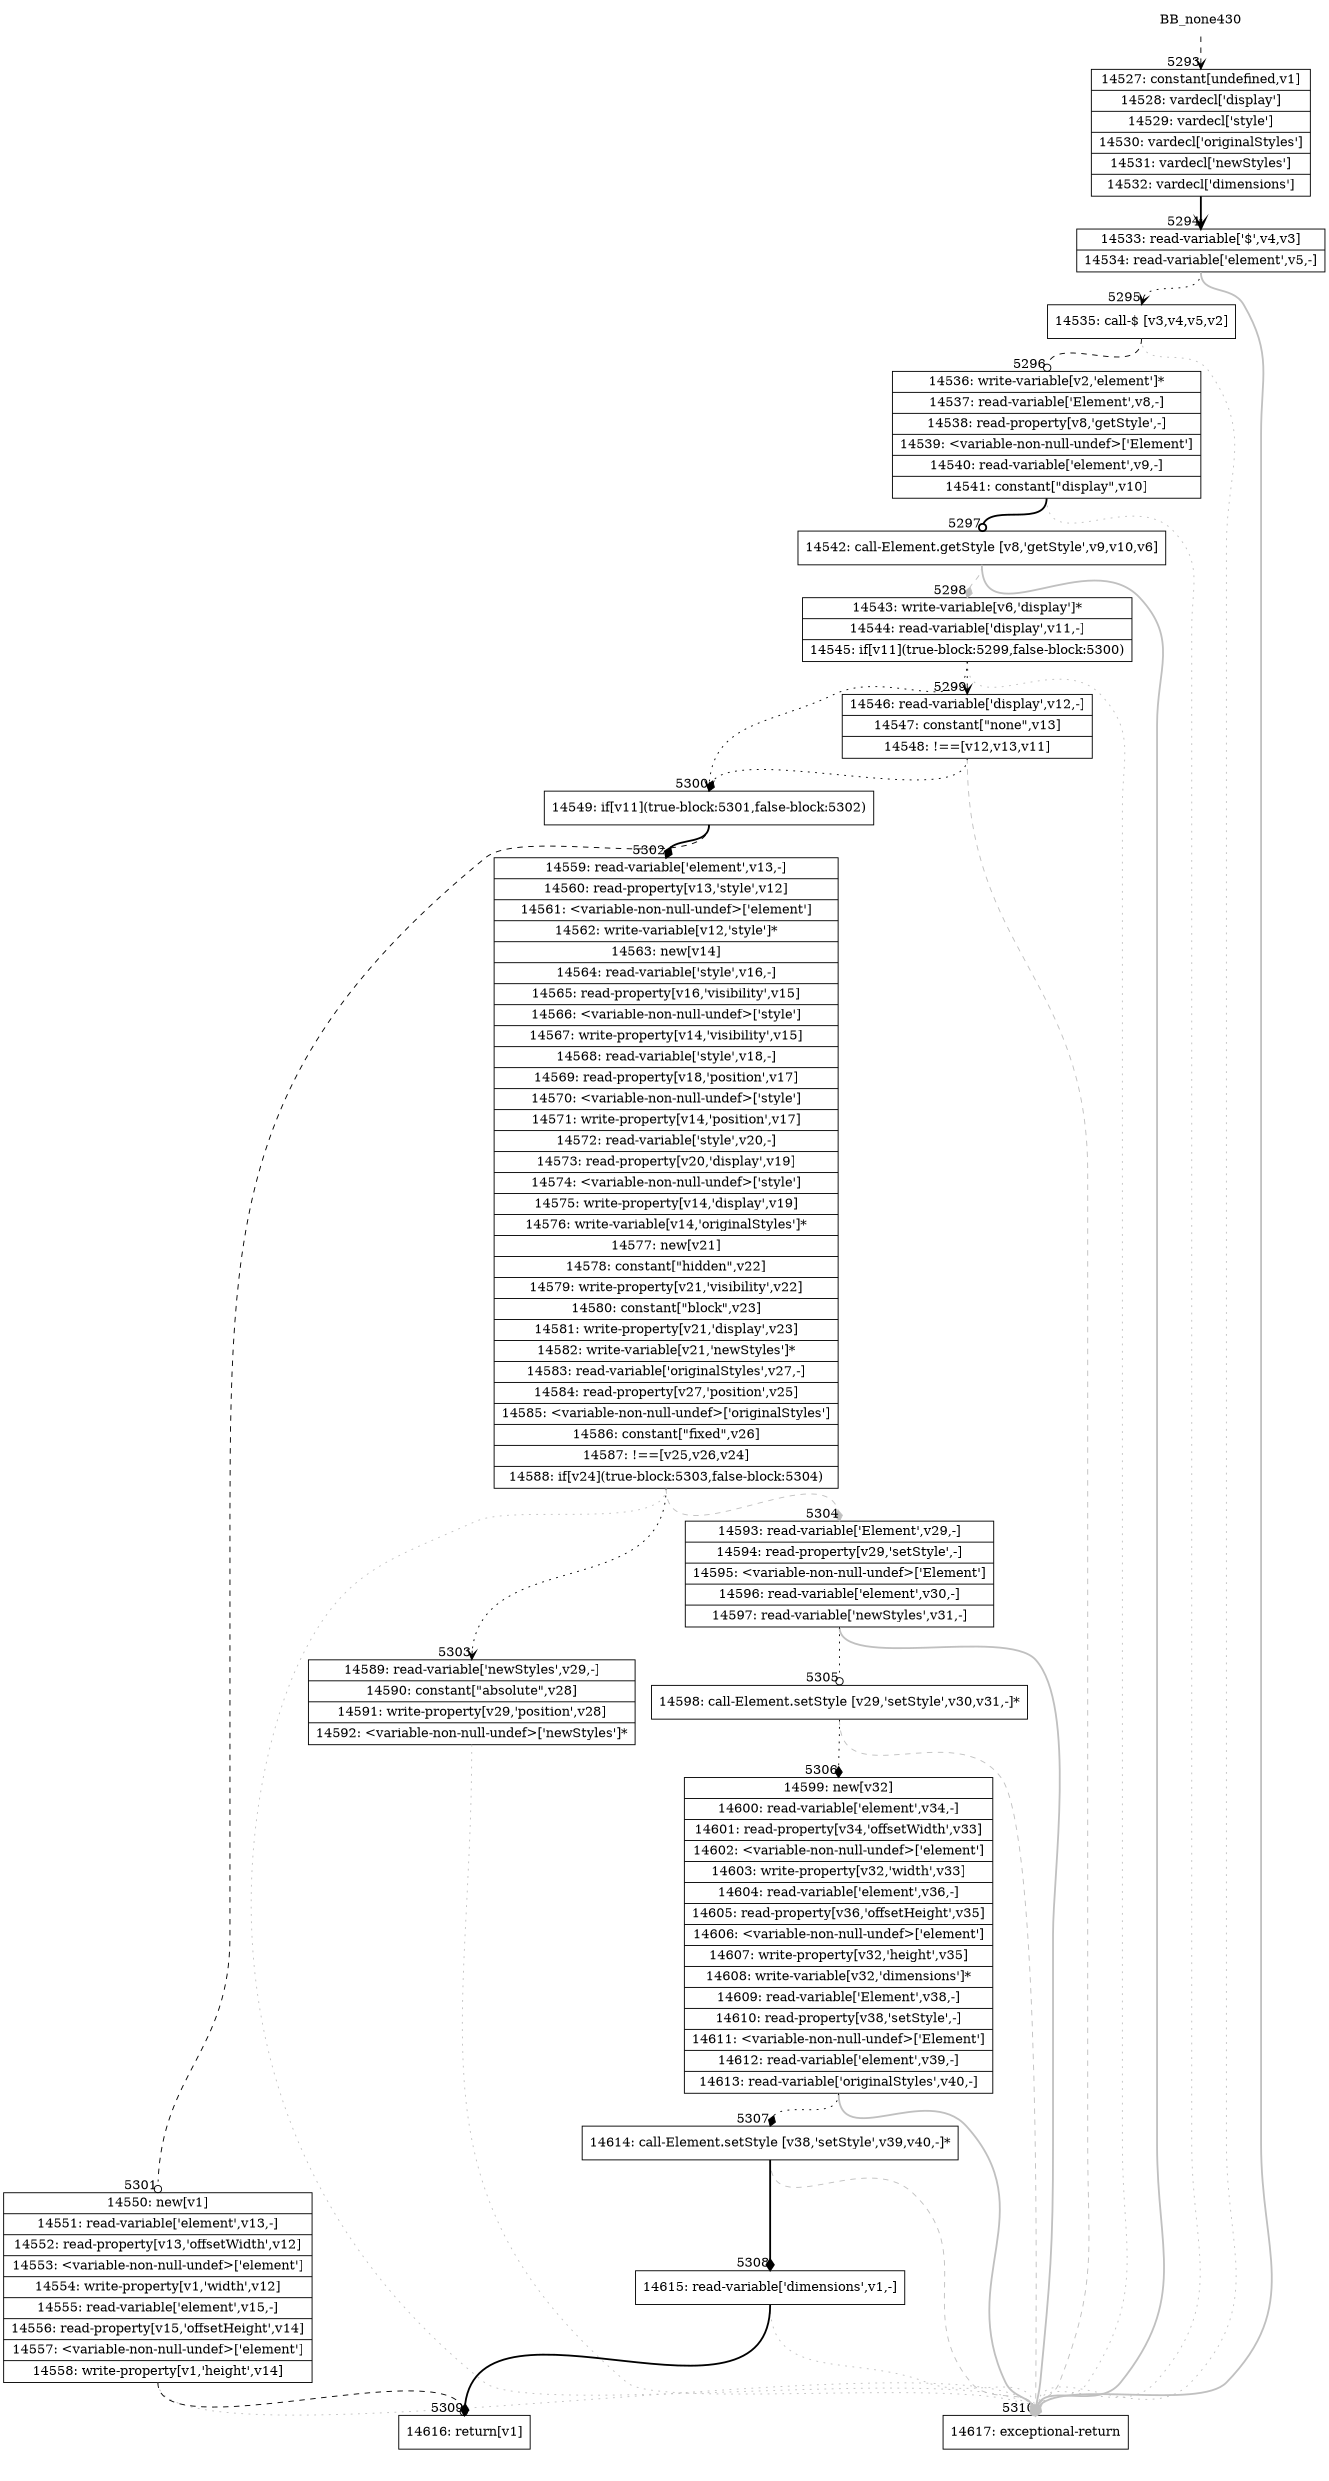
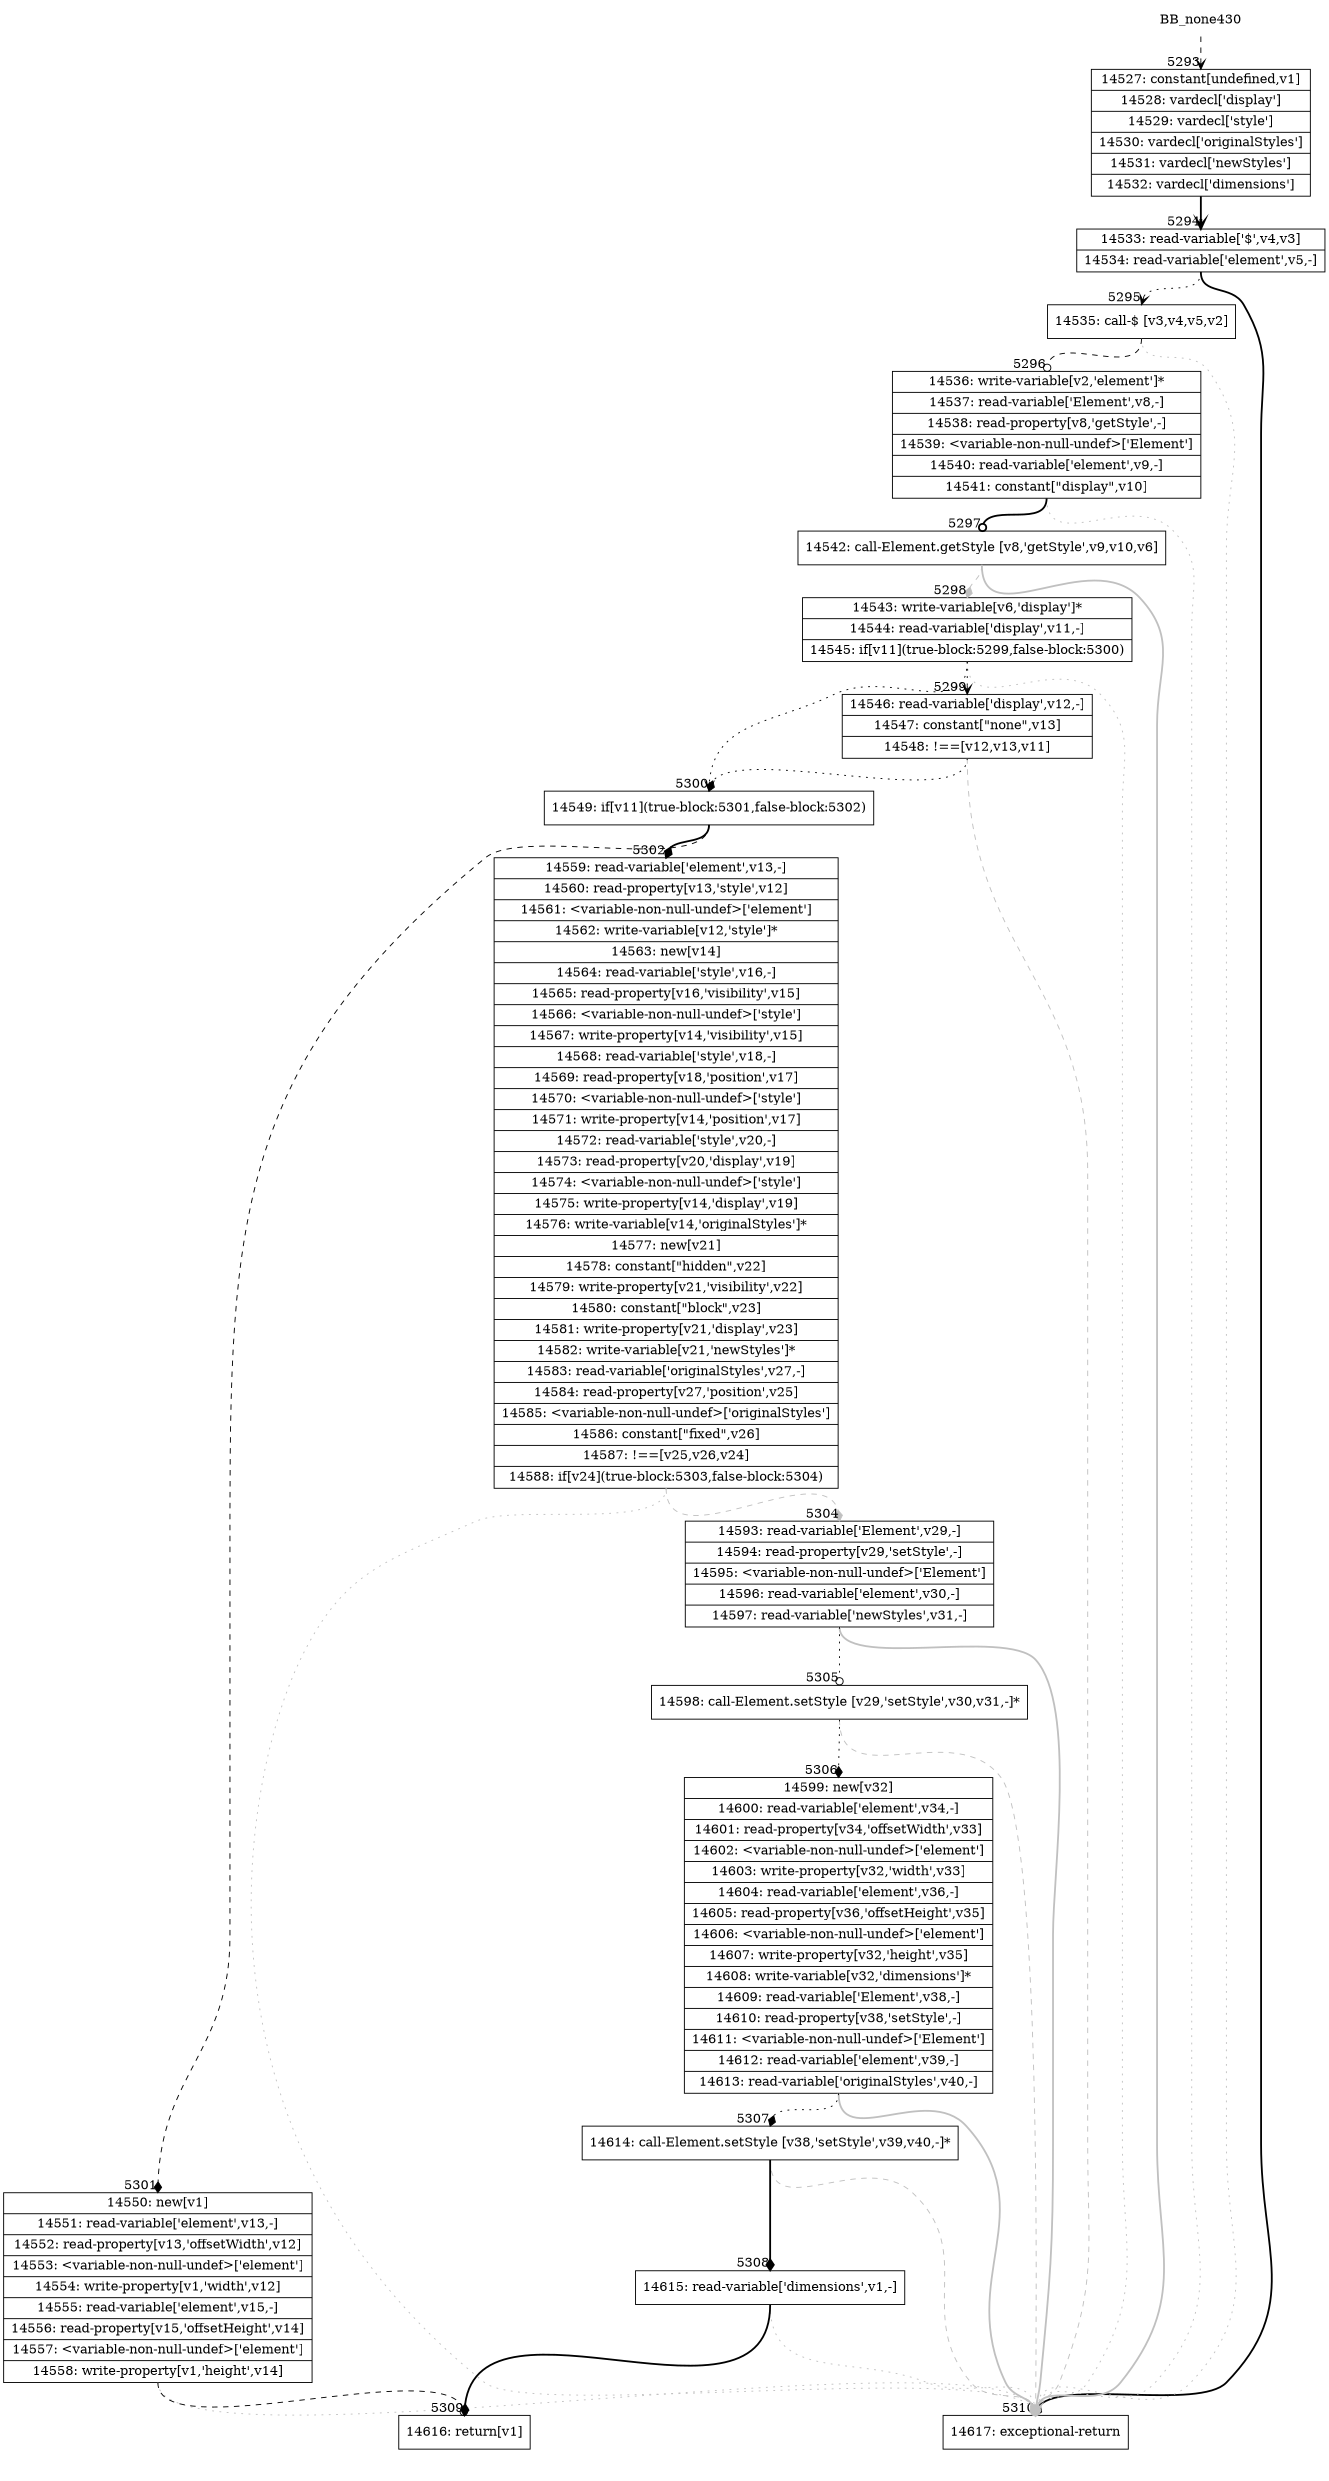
edge "14549: if[v11](true-block:5301,false-block:5302)" -> "14550: new[v1]": arrowhead odot -> diamond
edge "14533: read-variable['$',v4,v3]" -> "14617: exceptional-return": color gray -> black
node "14589: read-variable['newStyles',v29,-]": removed
